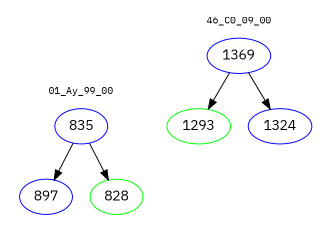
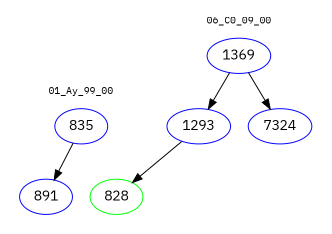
cluster "46_C0_09_00": label "46_C0_09_00" -> "06_C0_09_00"
node "1293": color green -> blue
node "1324": label "1324" -> "7324"
edge "835" -> "828": now "1293" -> "828"
node "897": label "897" -> "891"
